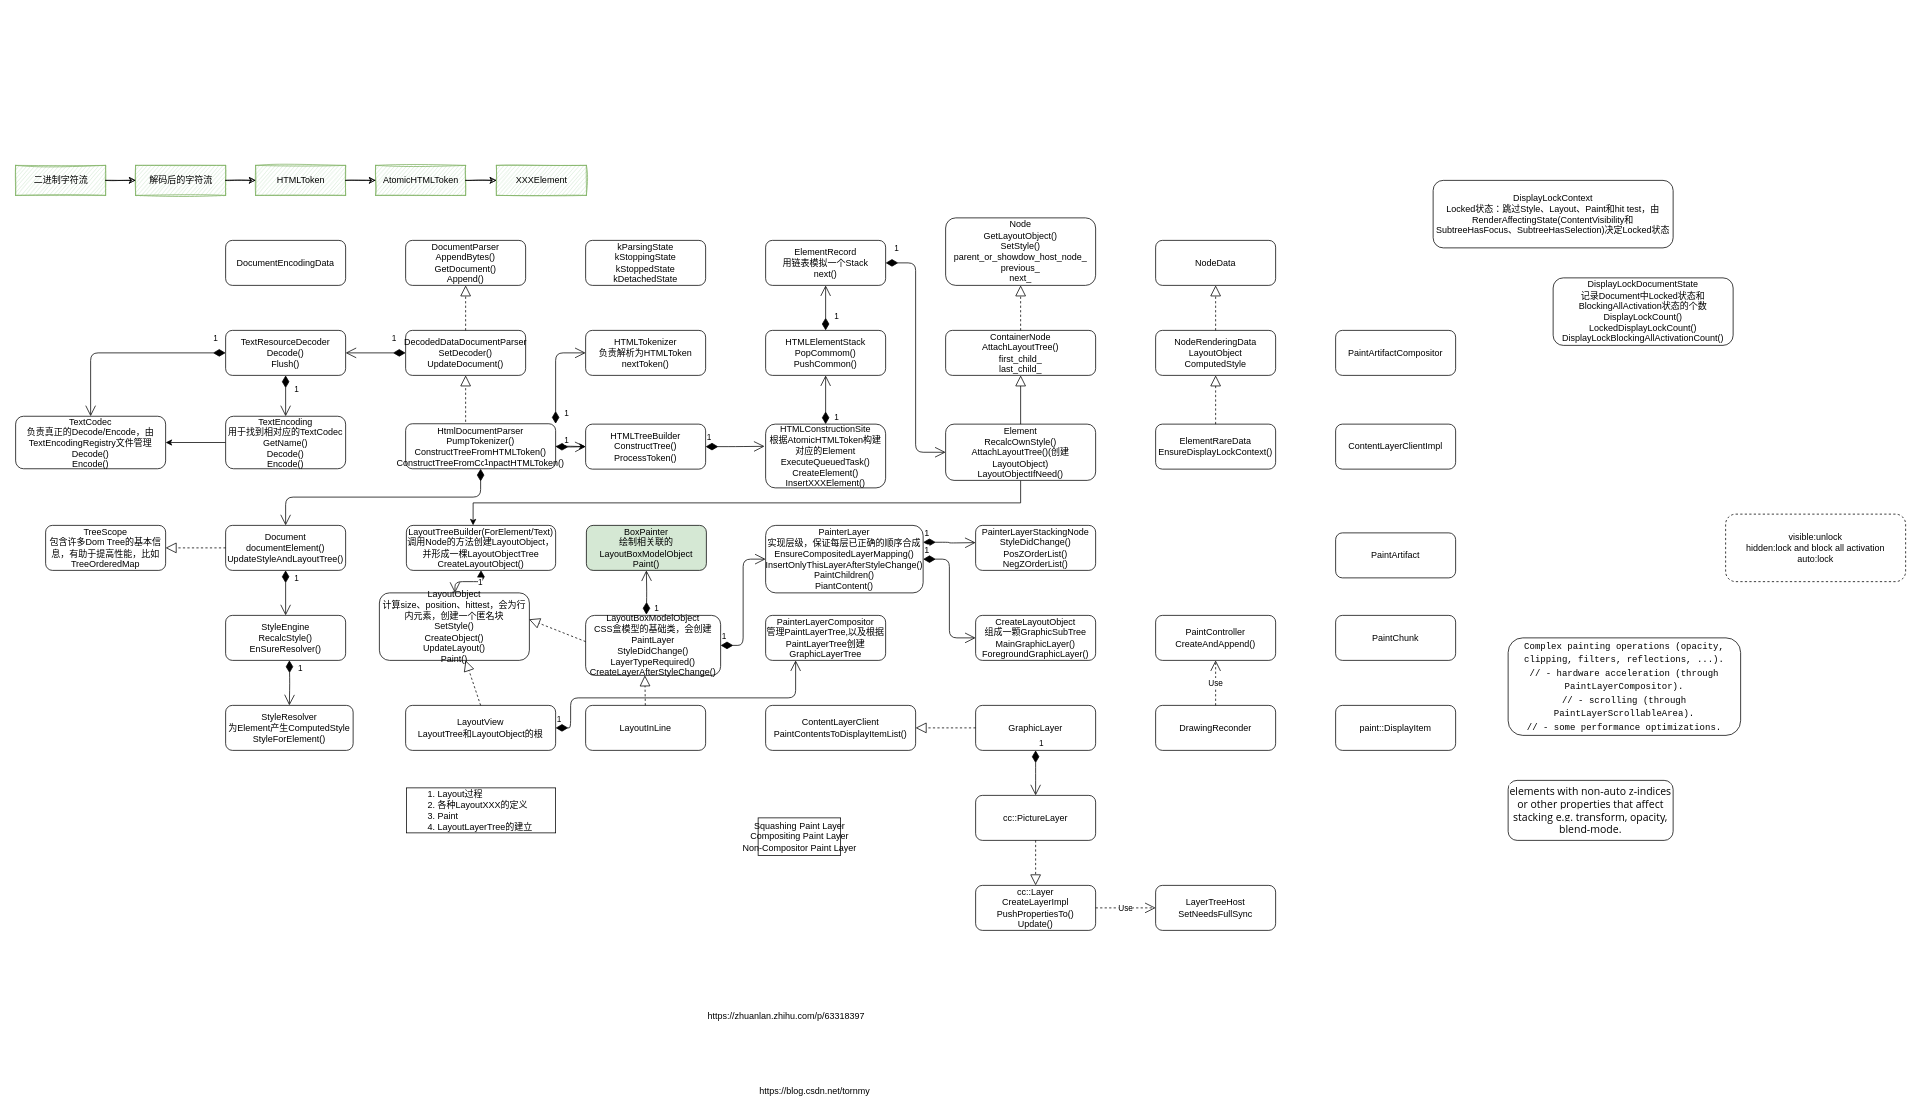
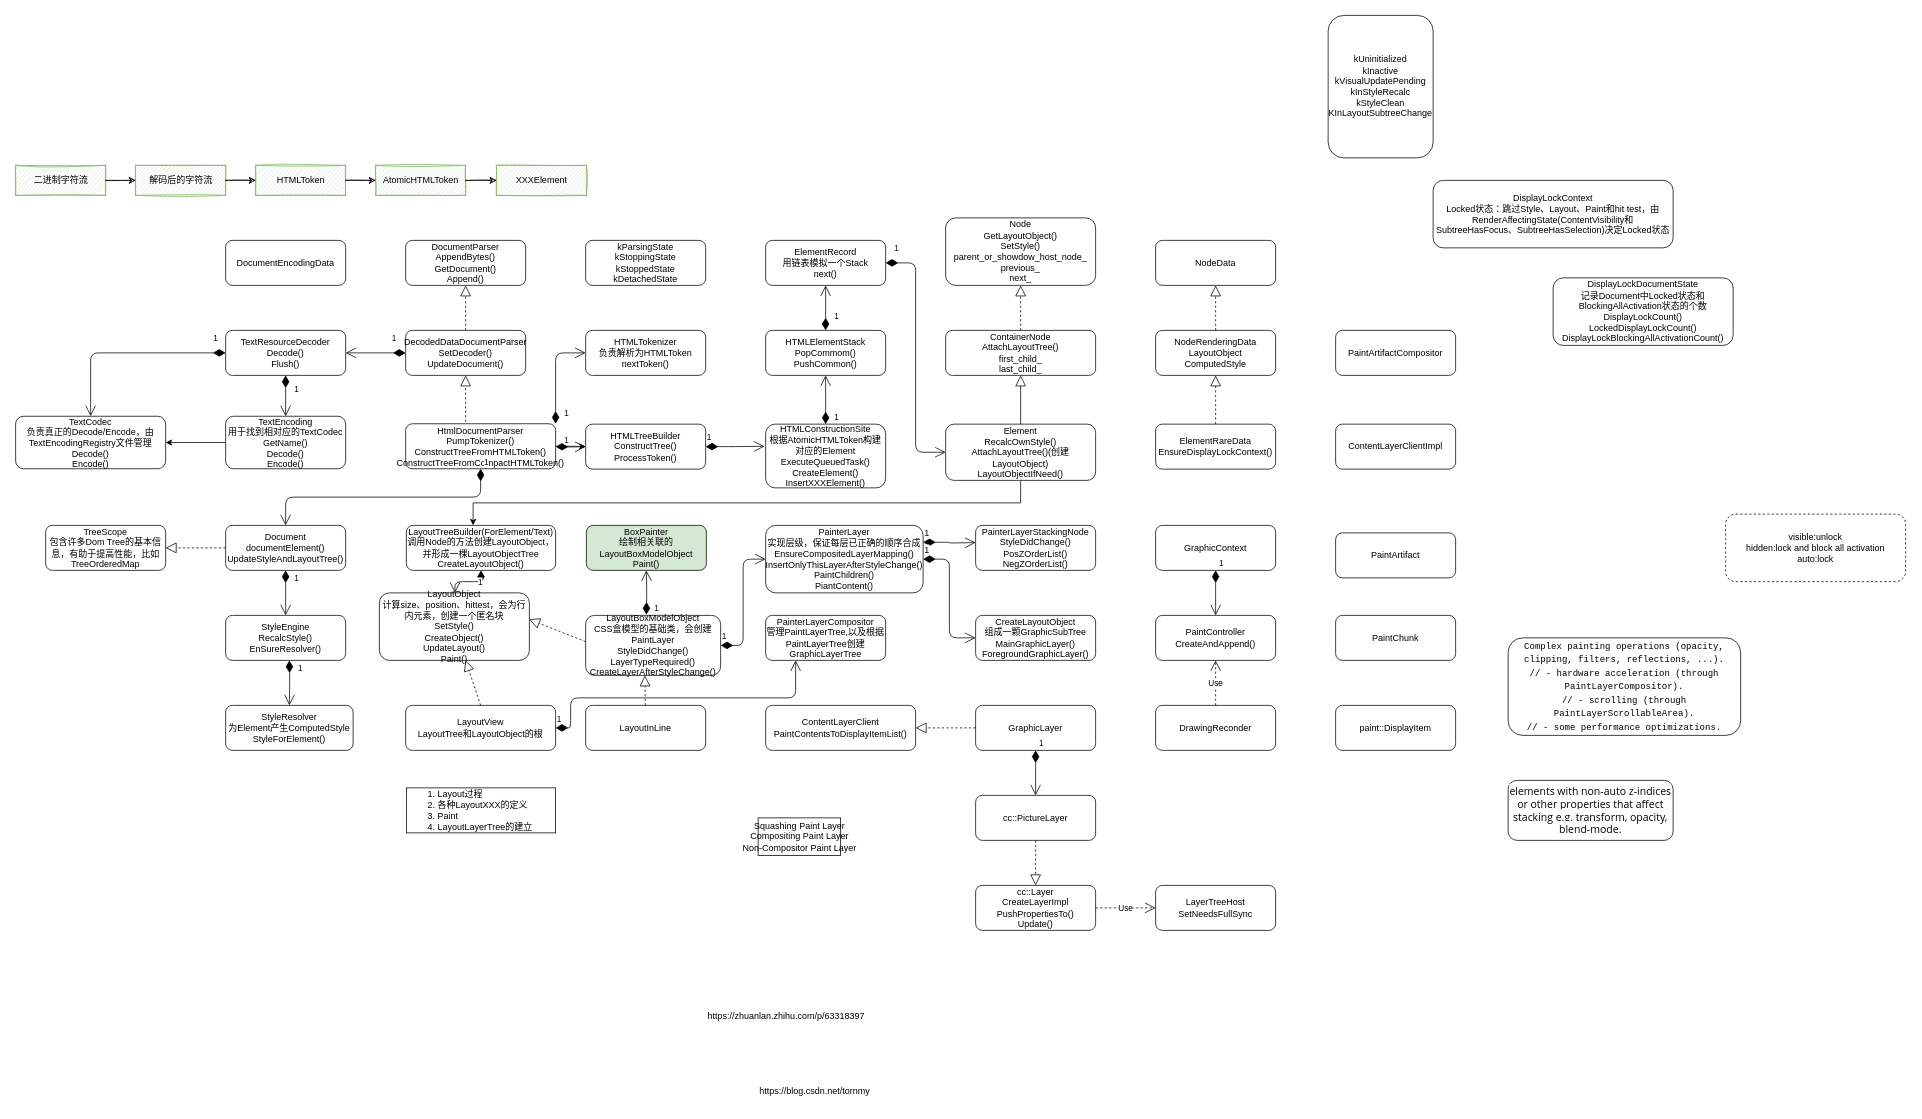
node "kUninitialized kInactive kVisualUpdatePending kInStyleRecalc kStyleClean KInLayoutSubtreeChange": added
node "GraphicContext": added
edge "GraphicContext" -- "PaintController CreateAndAppend()": added, label "1"
